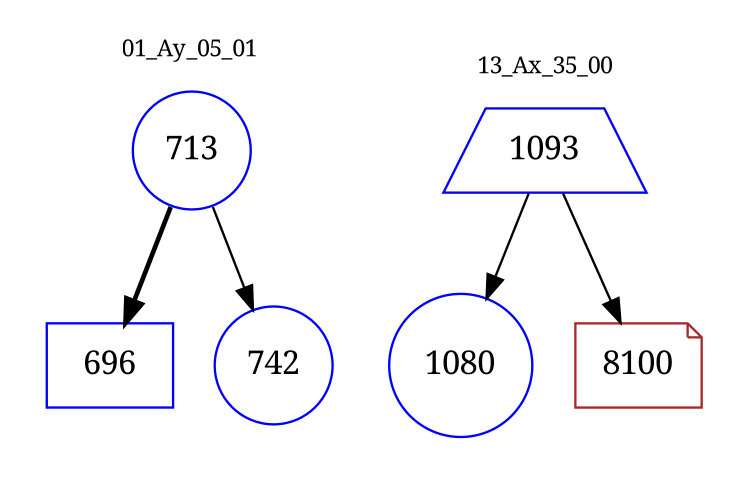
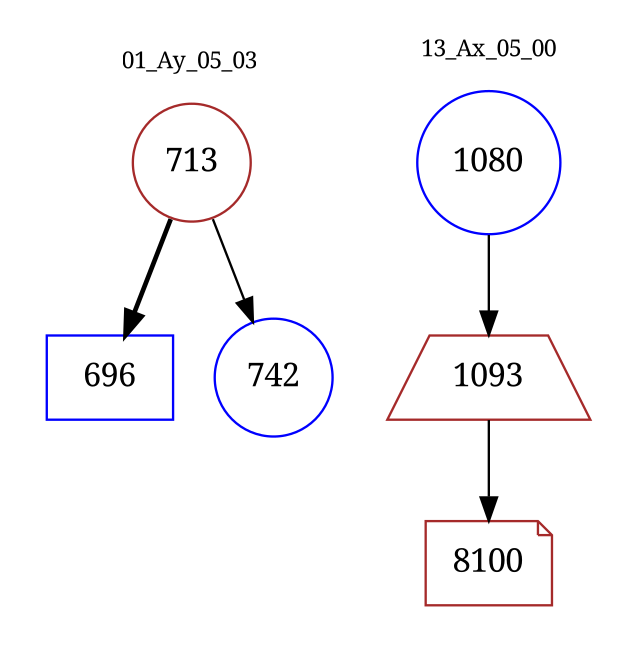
cluster "01_Ay_05_01": label "01_Ay_05_01" -> "01_Ay_05_03"
cluster "13_Ax_35_00": label "13_Ax_35_00" -> "13_Ax_05_00"
node "713": color blue -> brown
node "1093": color blue -> brown
edge "1093" -> "1080": reversed
